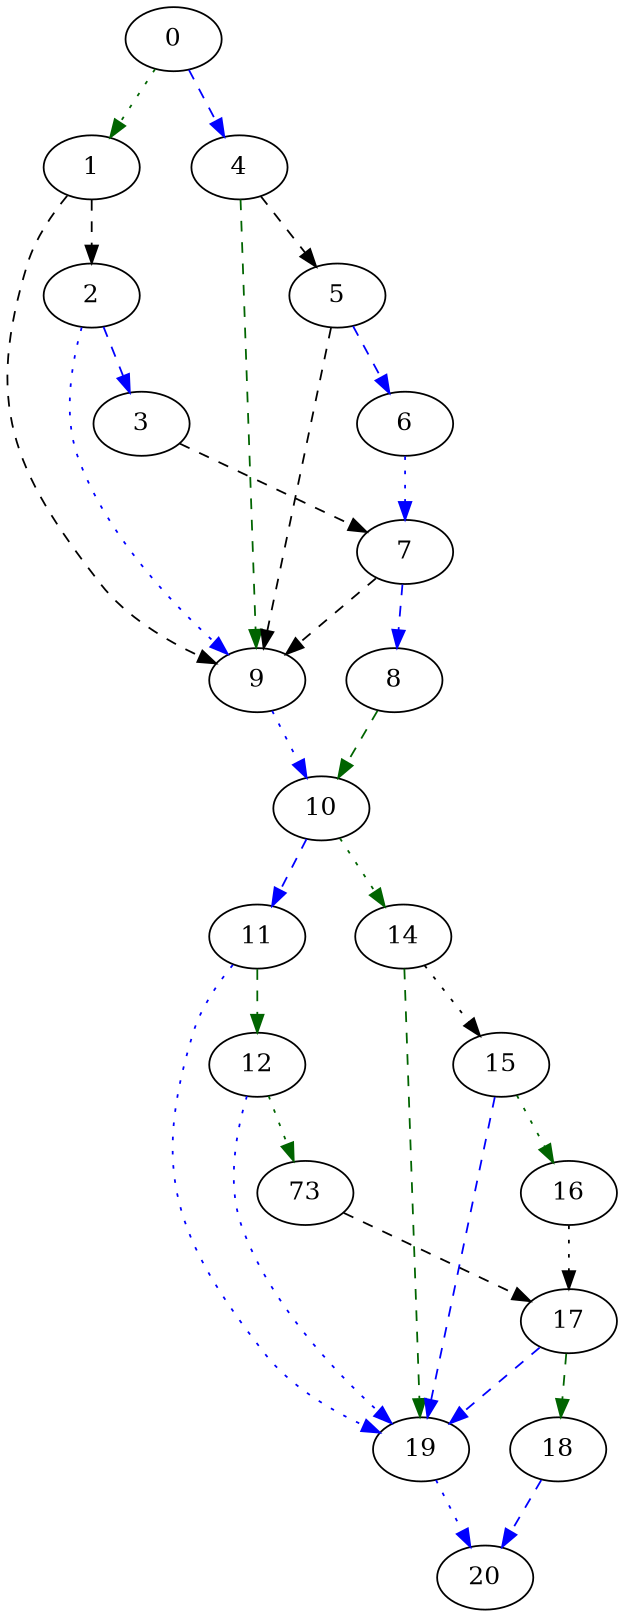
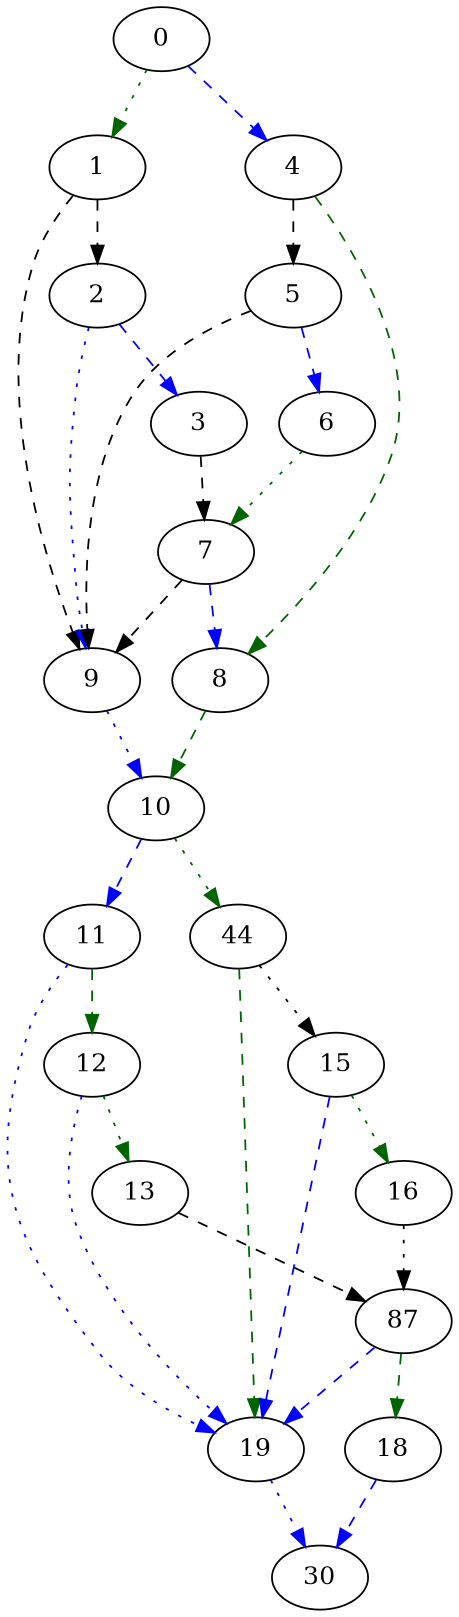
edge "4" -> "9": now "4" -> "8"
edge "6" -> "7": color blue -> darkgreen
node "14": label "14" -> "44"
node "73": label "73" -> "13"
node "17": label "17" -> "87"
node "20": label "20" -> "30"
